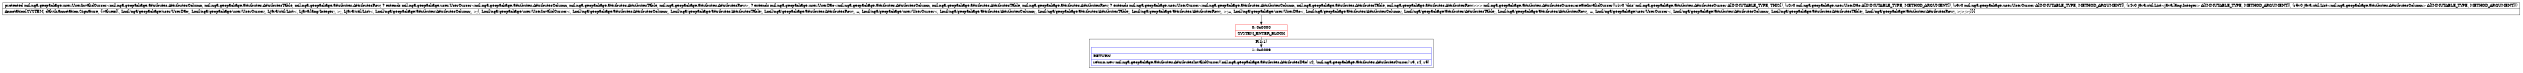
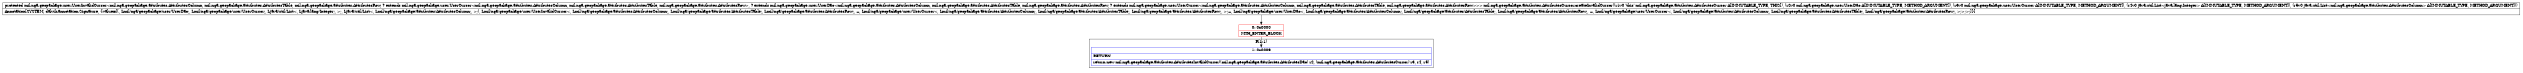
node "0: 0x0000": text "SYSTEM_ENTER_BLOCK" -> "MTH_ENTER_BLOCK"
